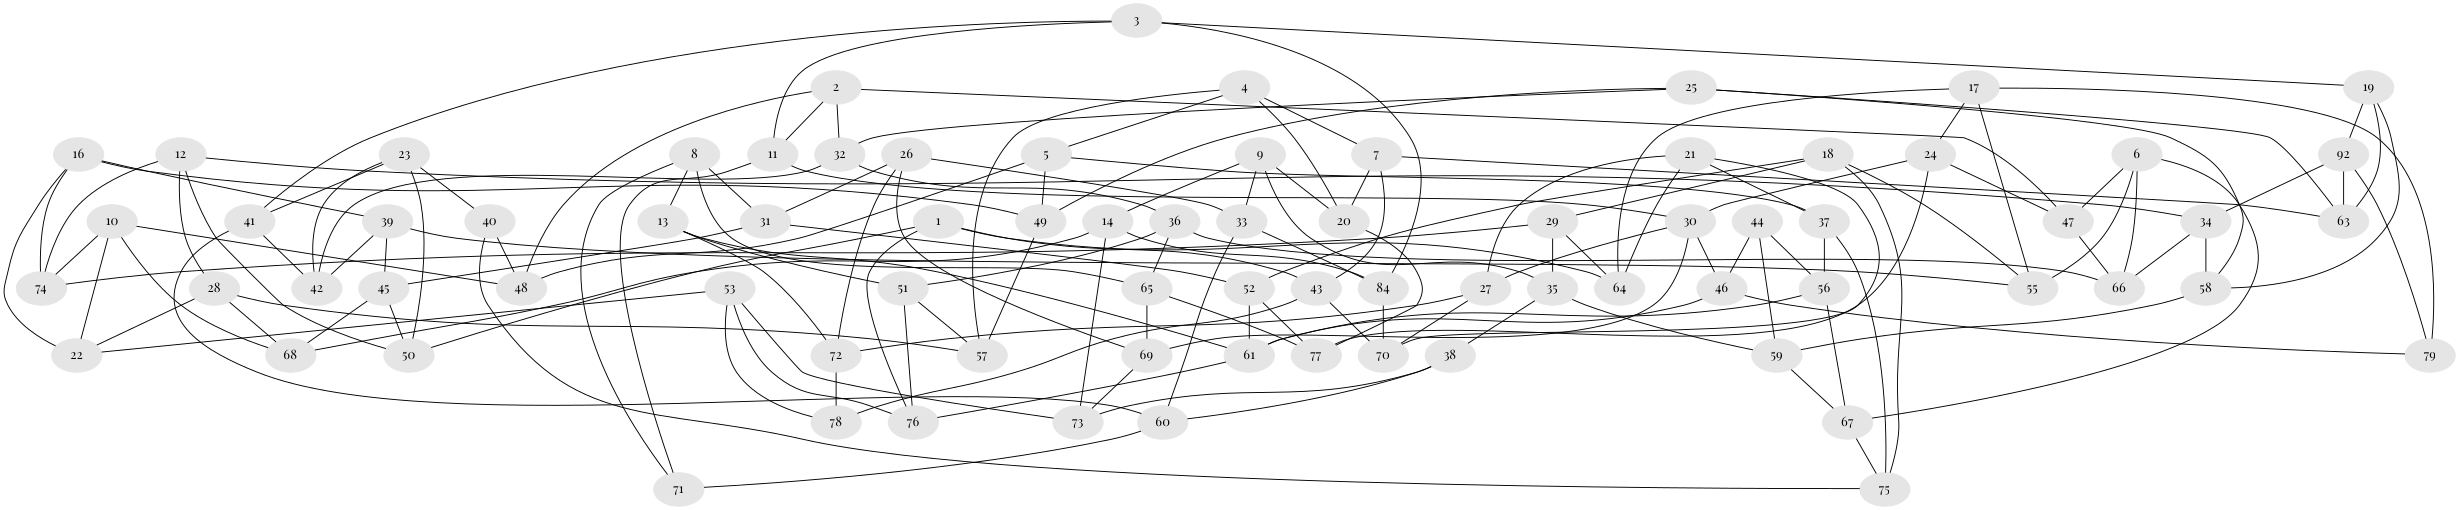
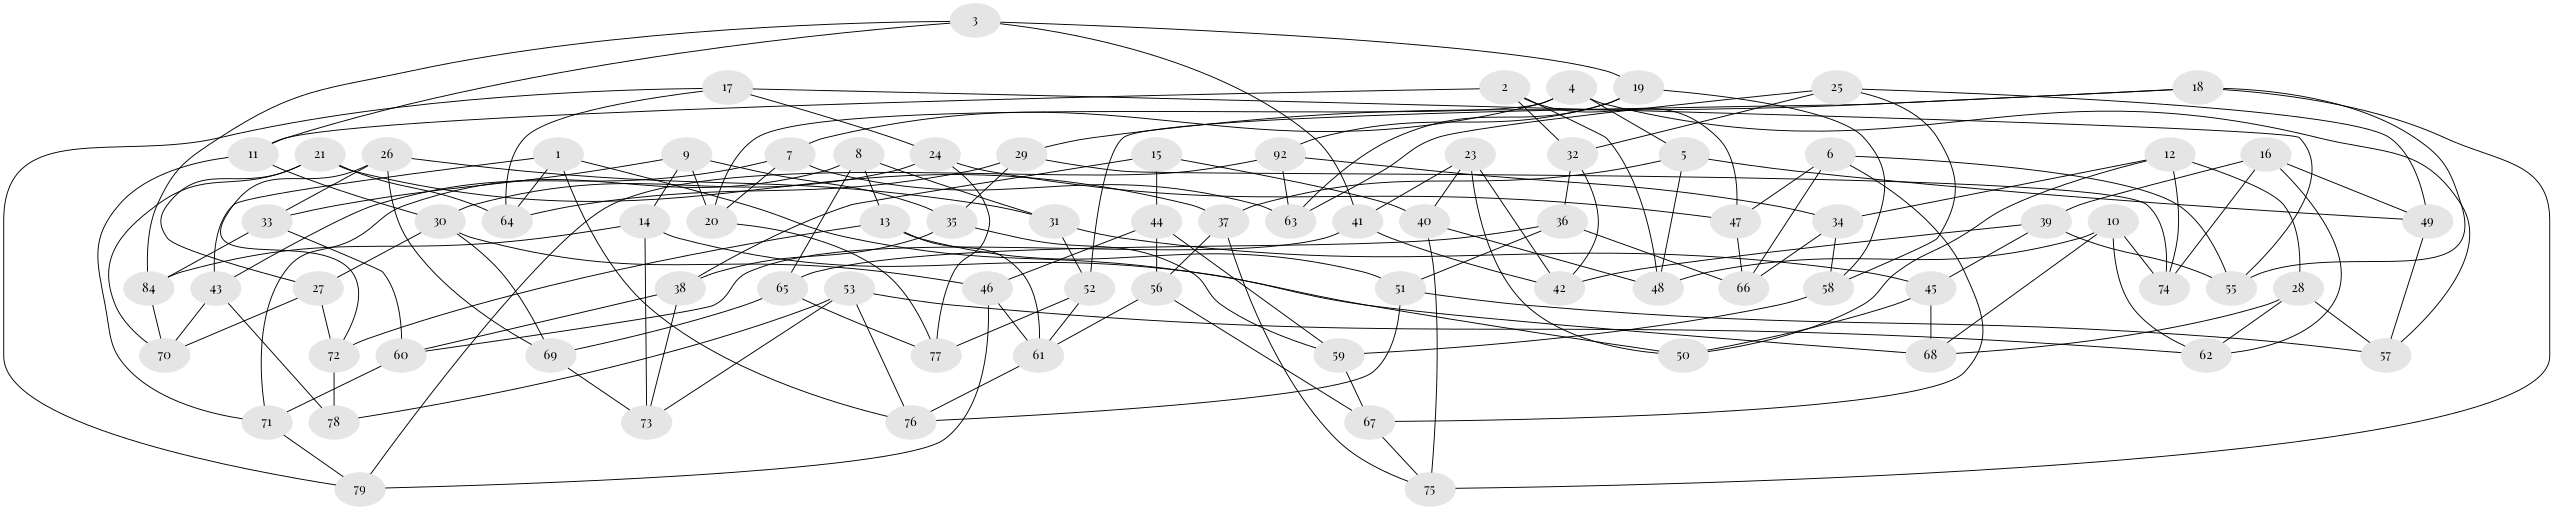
node "15": added
node "22": label "22" -> "62"
edge "71" -- "79": added
